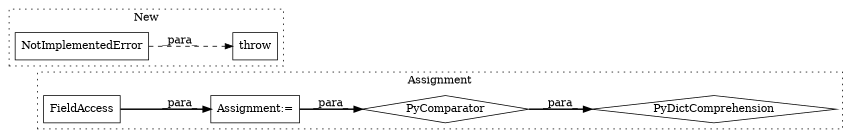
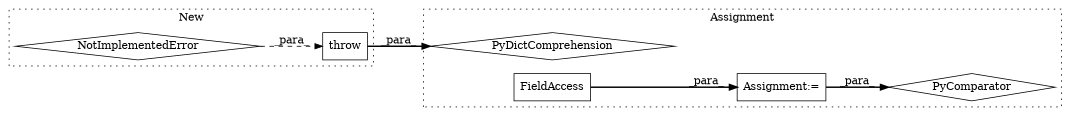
node "NotImplementedError": shape box -> diamond
edge "PyComparator" -> "PyDictComprehension": now "throw" -> "PyDictComprehension"
